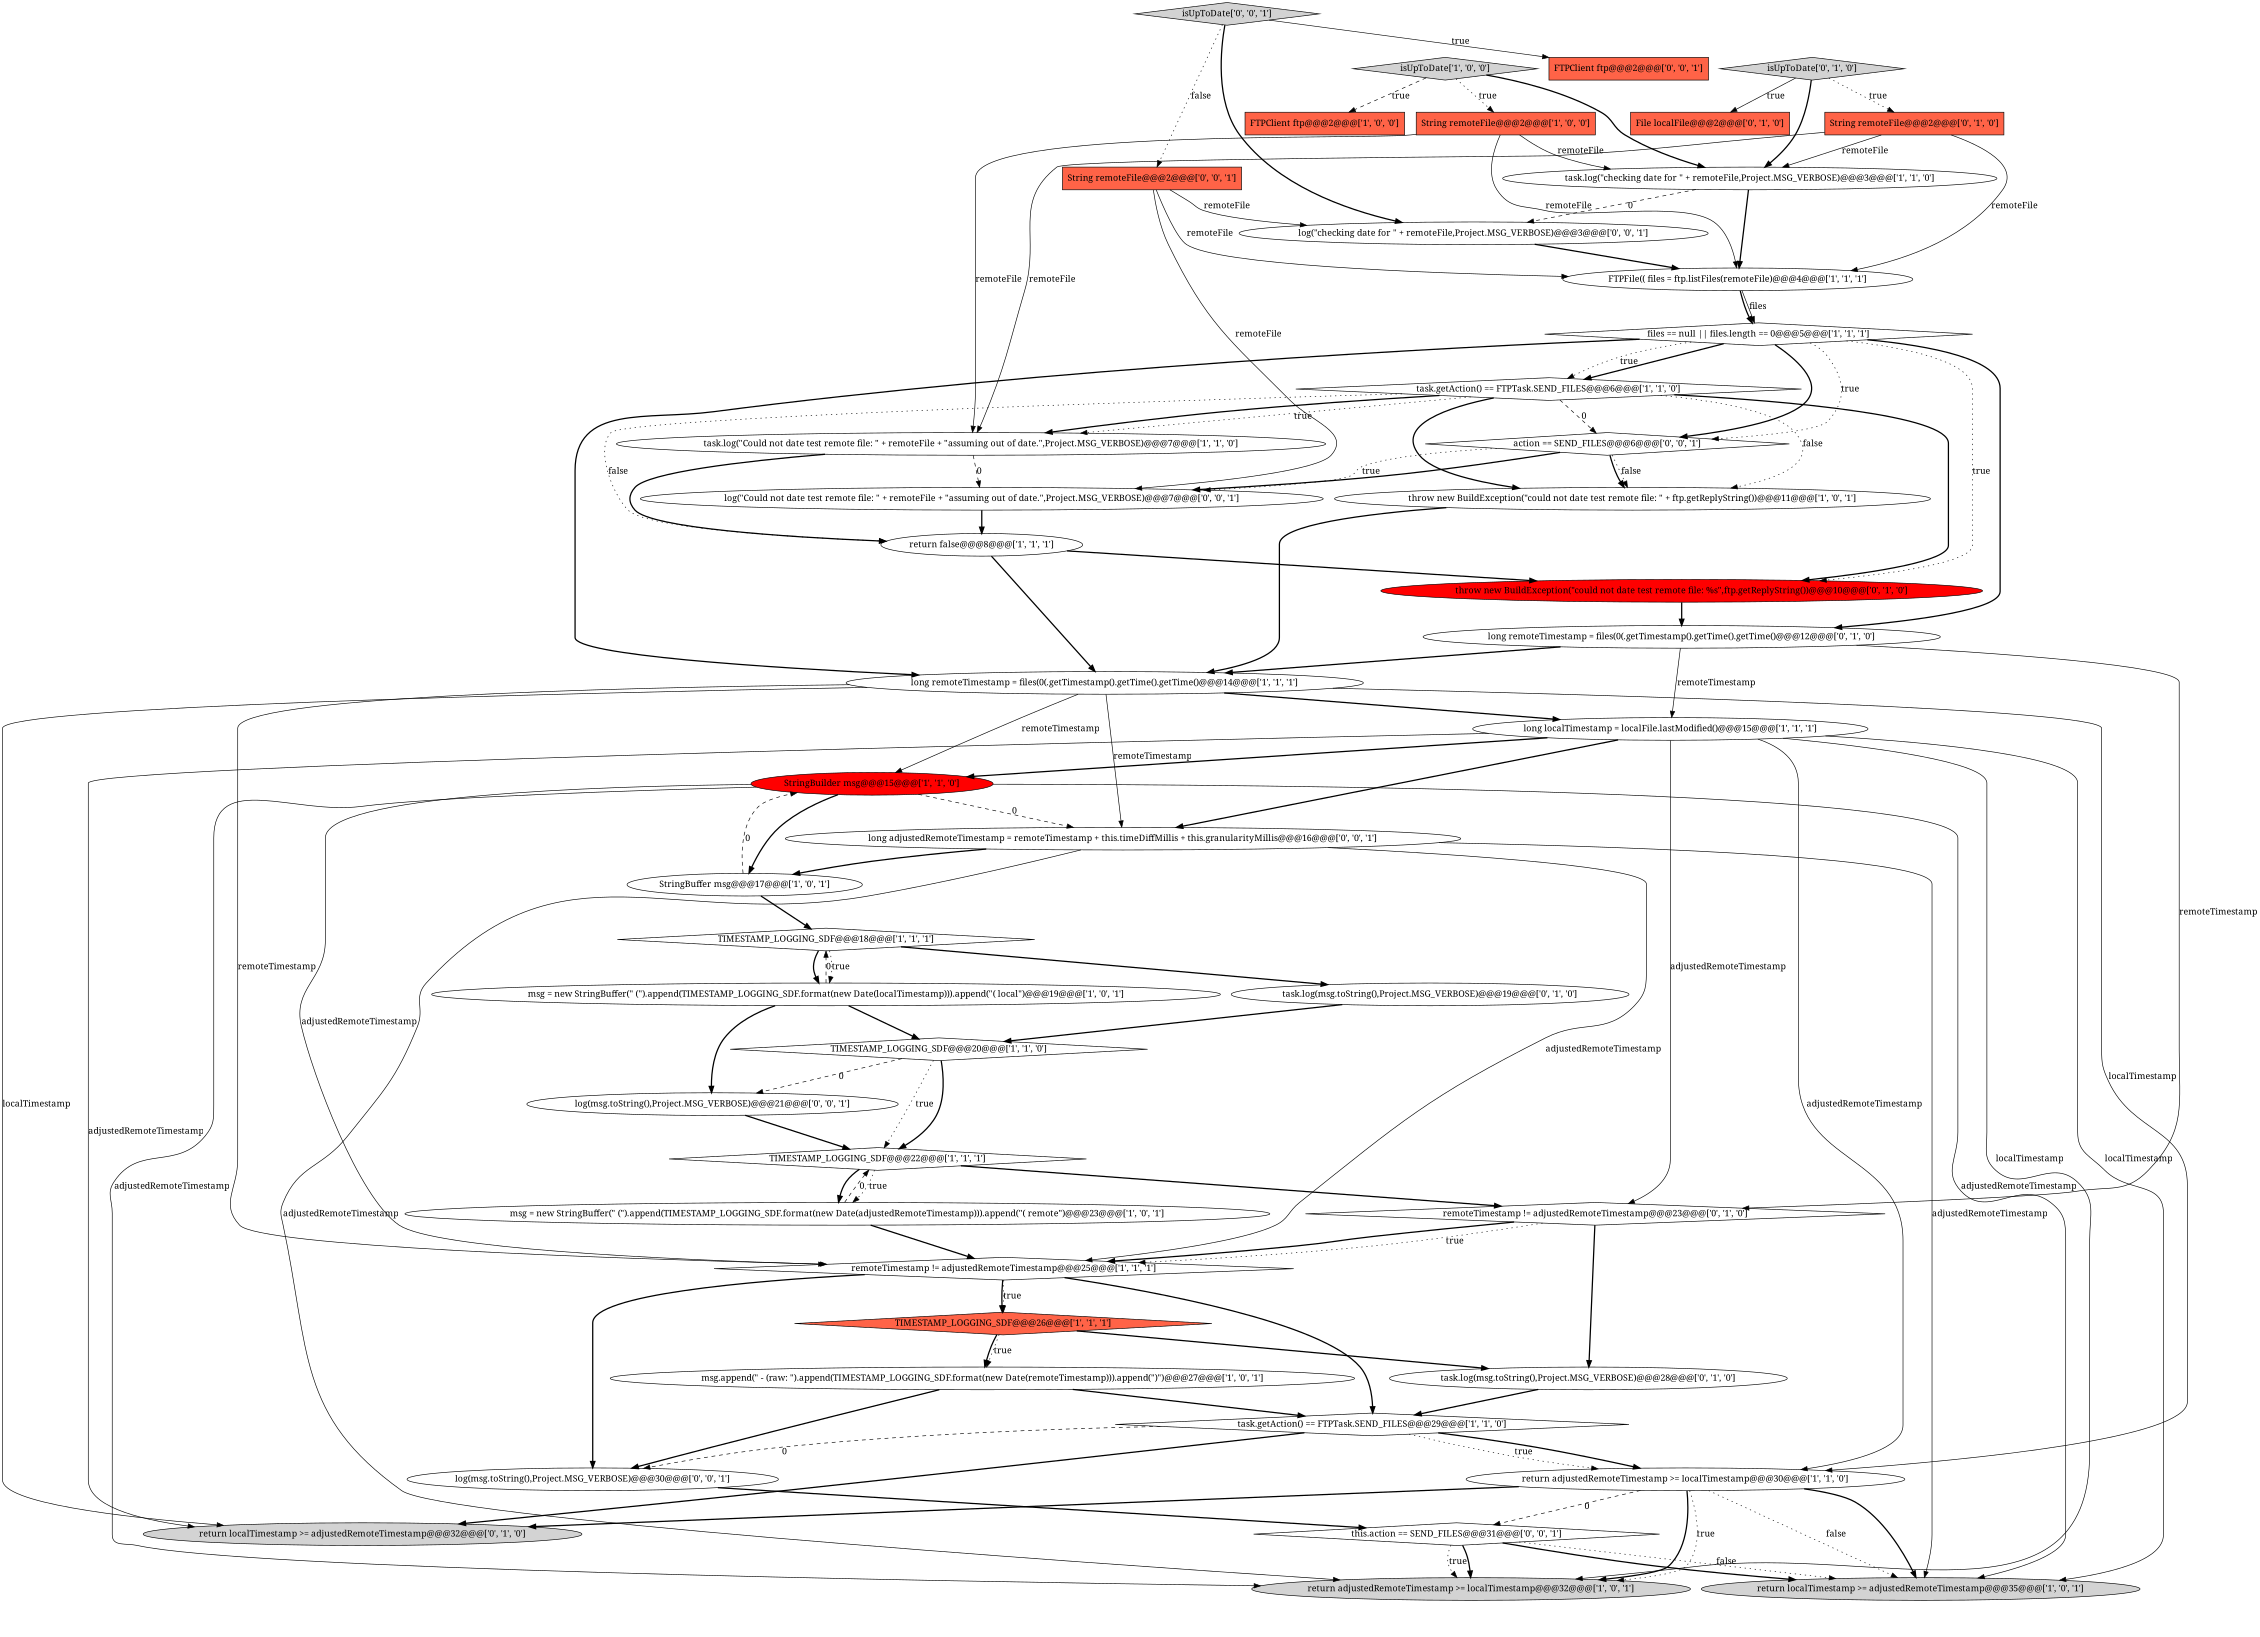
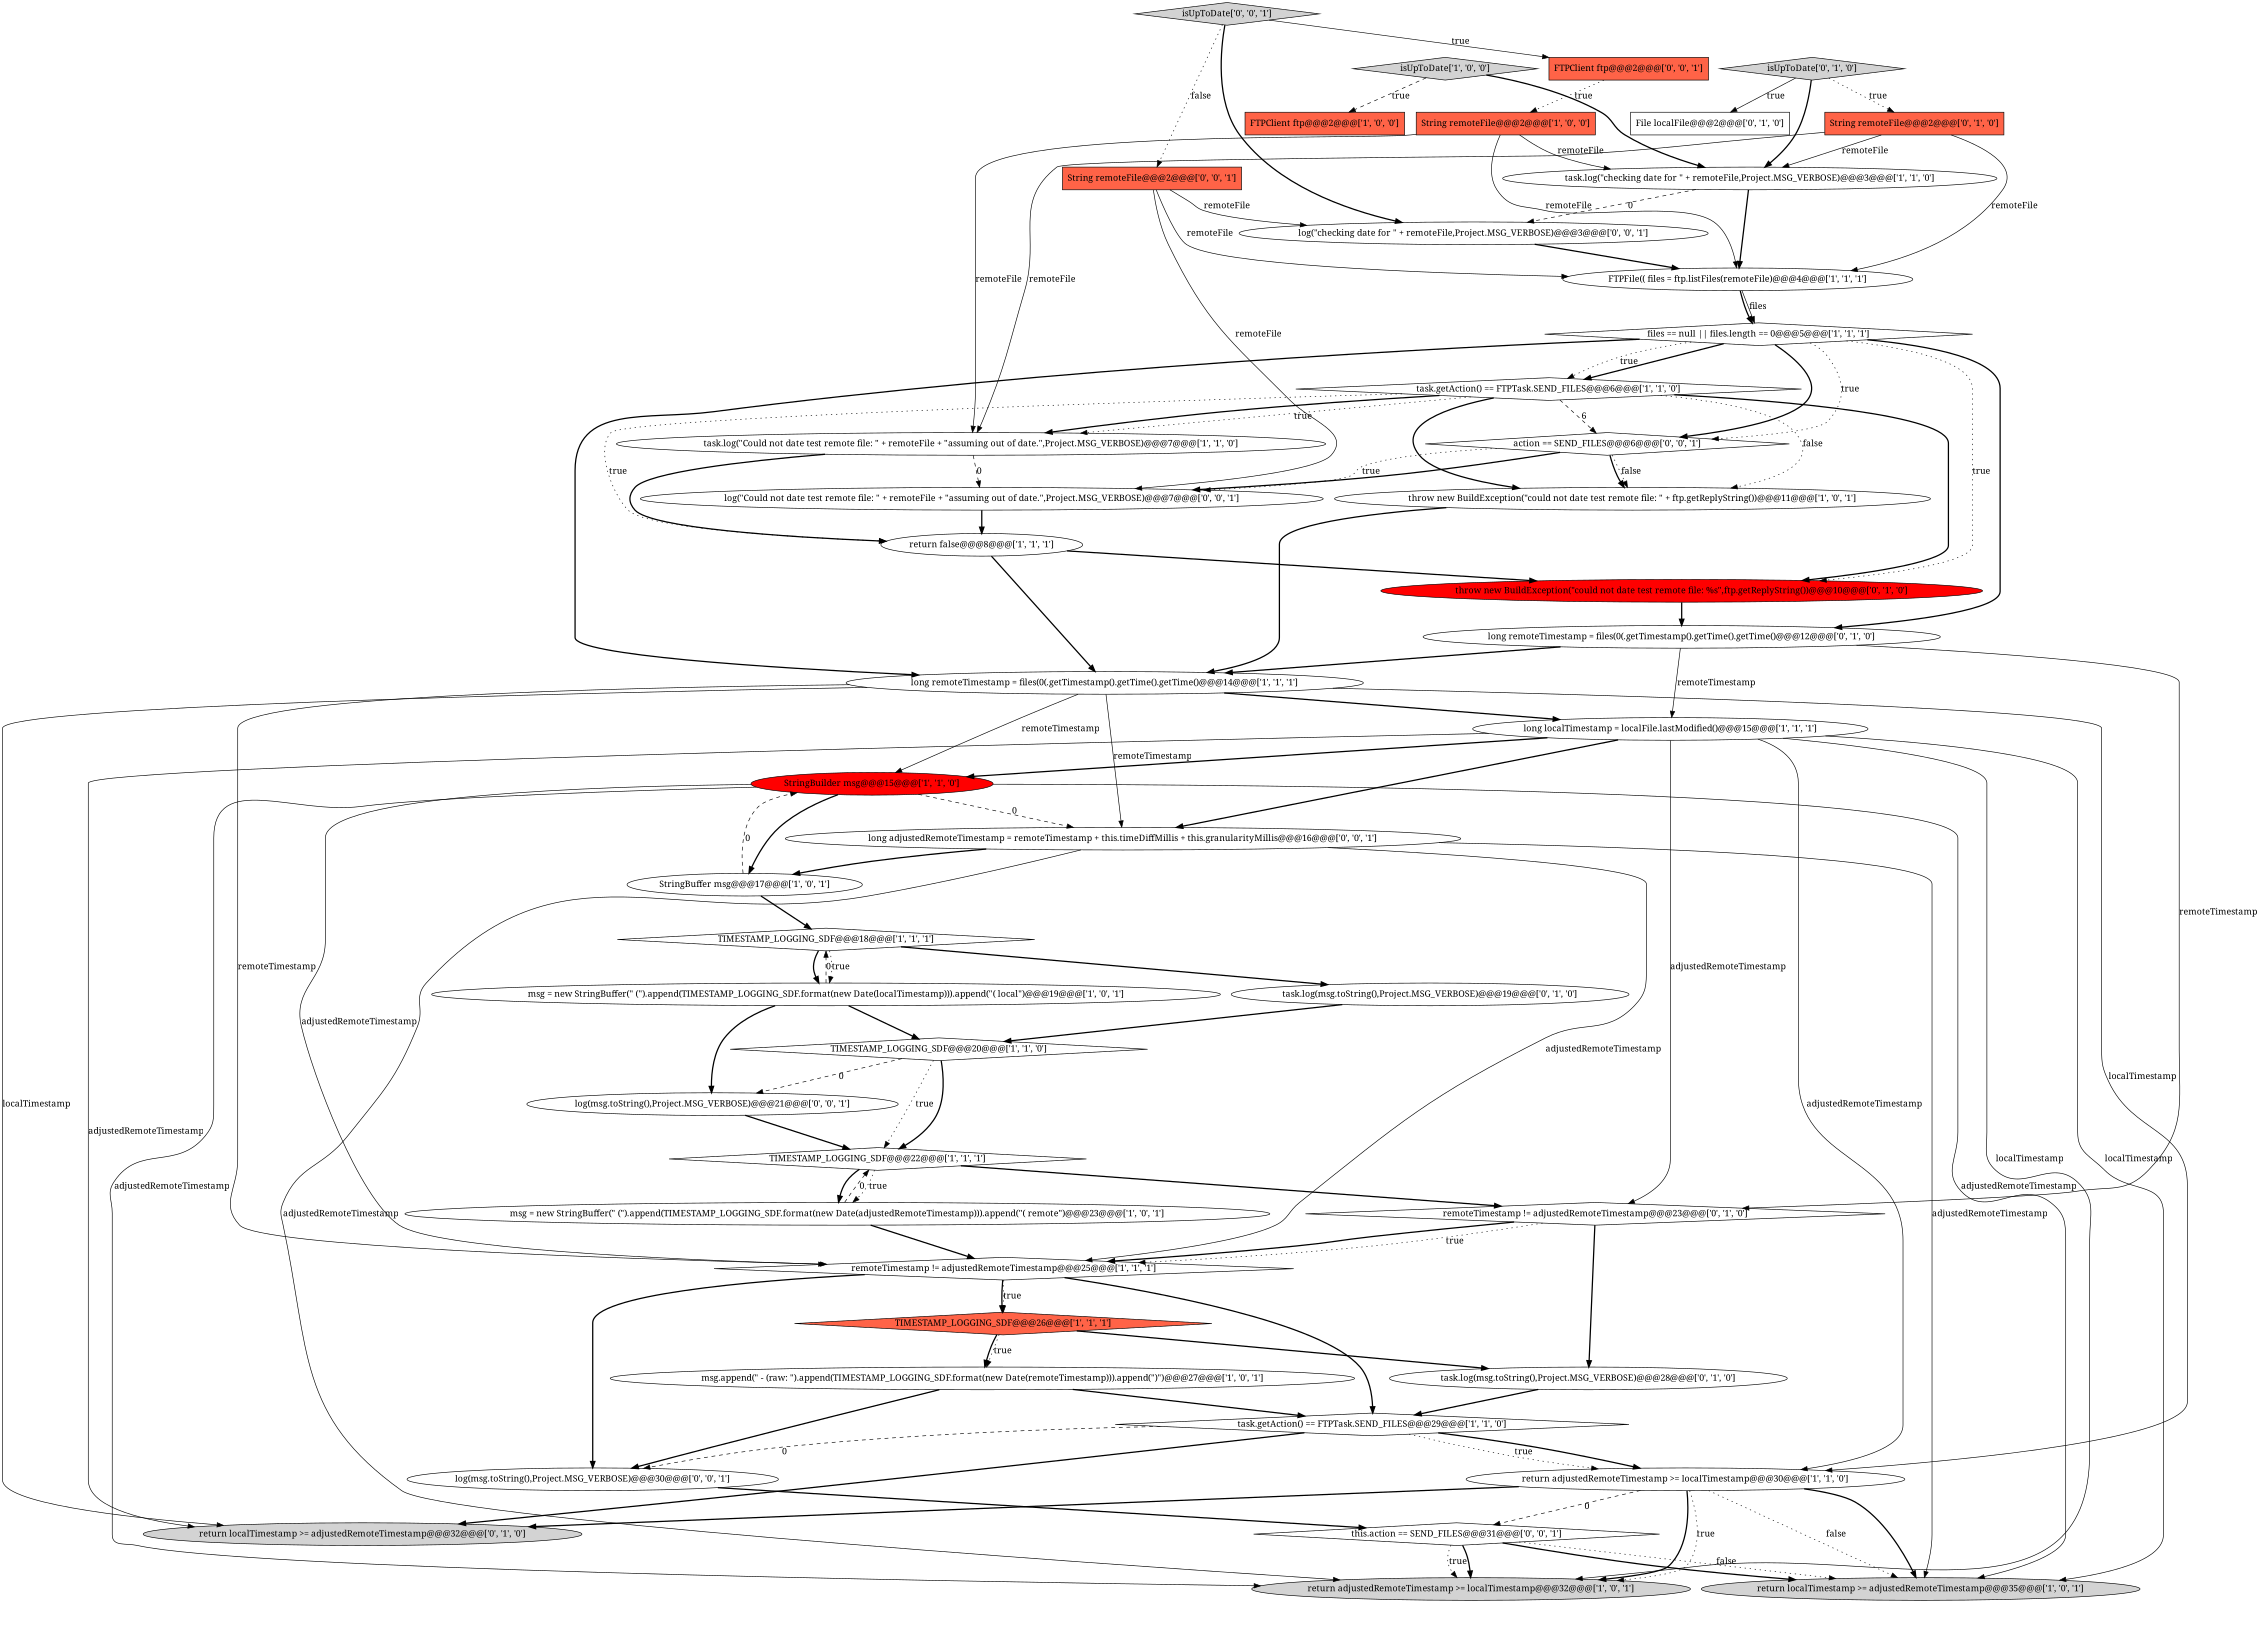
edge "isUpToDate['1', '0', '0']" -> "String remoteFile@@@2@@@['1', '0', '0']": now "FTPClient ftp@@@2@@@['0', '0', '1']" -> "String remoteFile@@@2@@@['1', '0', '0']"
node "File localFile@@@2@@@['0', '1', '0']": fillcolor tomato -> white
edge "task.getAction() == FTPTask.SEND_FILES@@@6@@@['1', '1', '0']" -> "action == SEND_FILES@@@6@@@['0', '0', '1']": label "0" -> "6"
edge "task.getAction() == FTPTask.SEND_FILES@@@6@@@['1', '1', '0']" -> "return false@@@8@@@['1', '1', '1']": label "false" -> "true"
